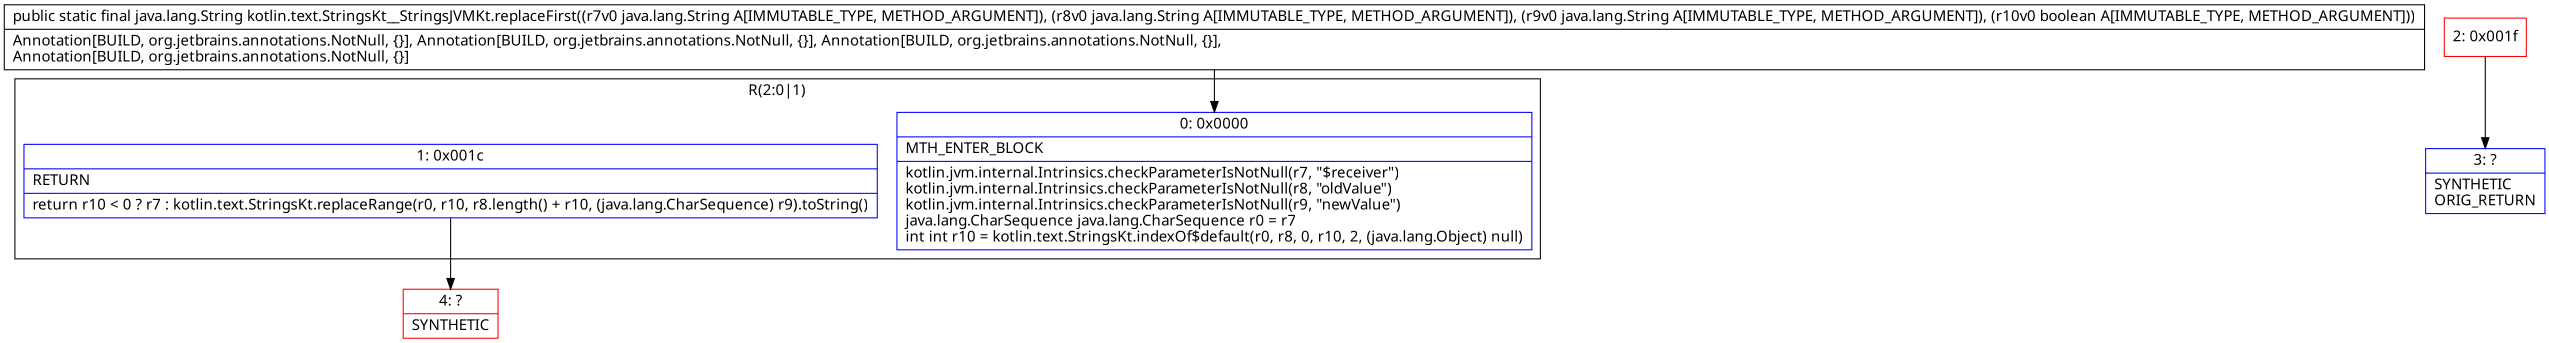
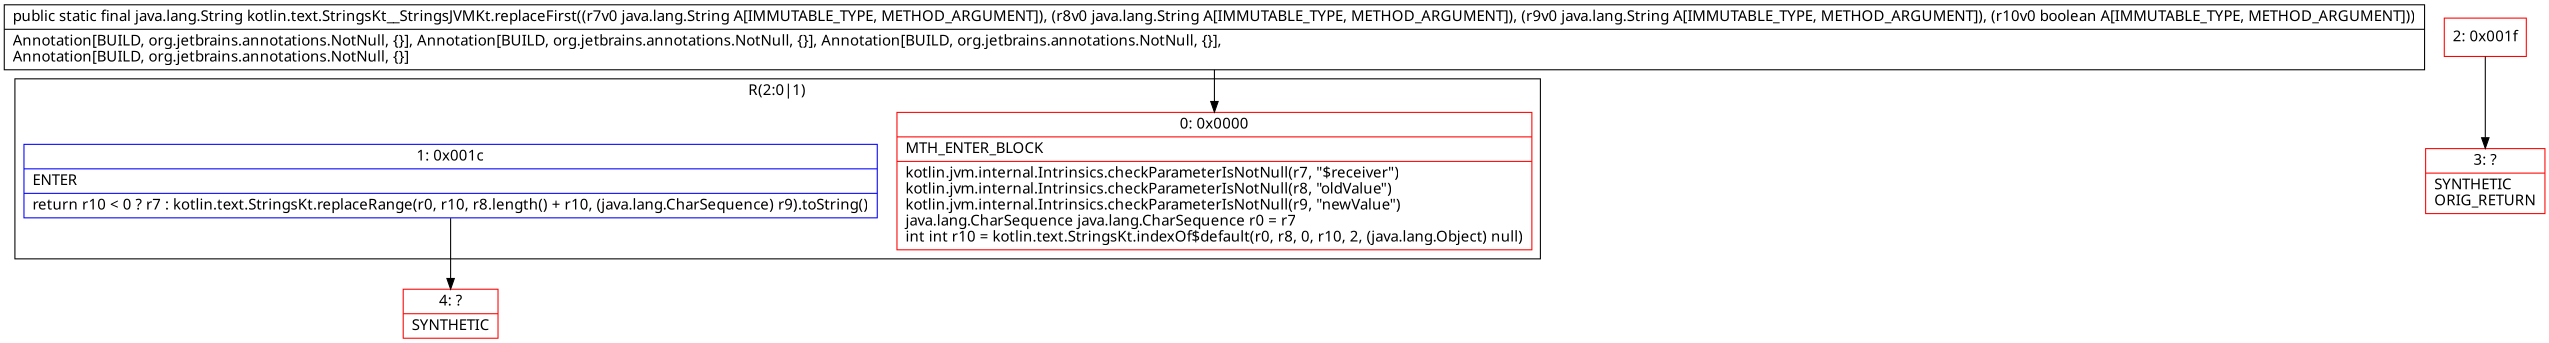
node "1: 0x001c": text "RETURN" -> "ENTER"
node "0: 0x0000": color blue -> red
node "3: ?": color blue -> red
